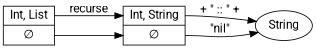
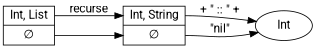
node "String": label "String" -> "Int"
